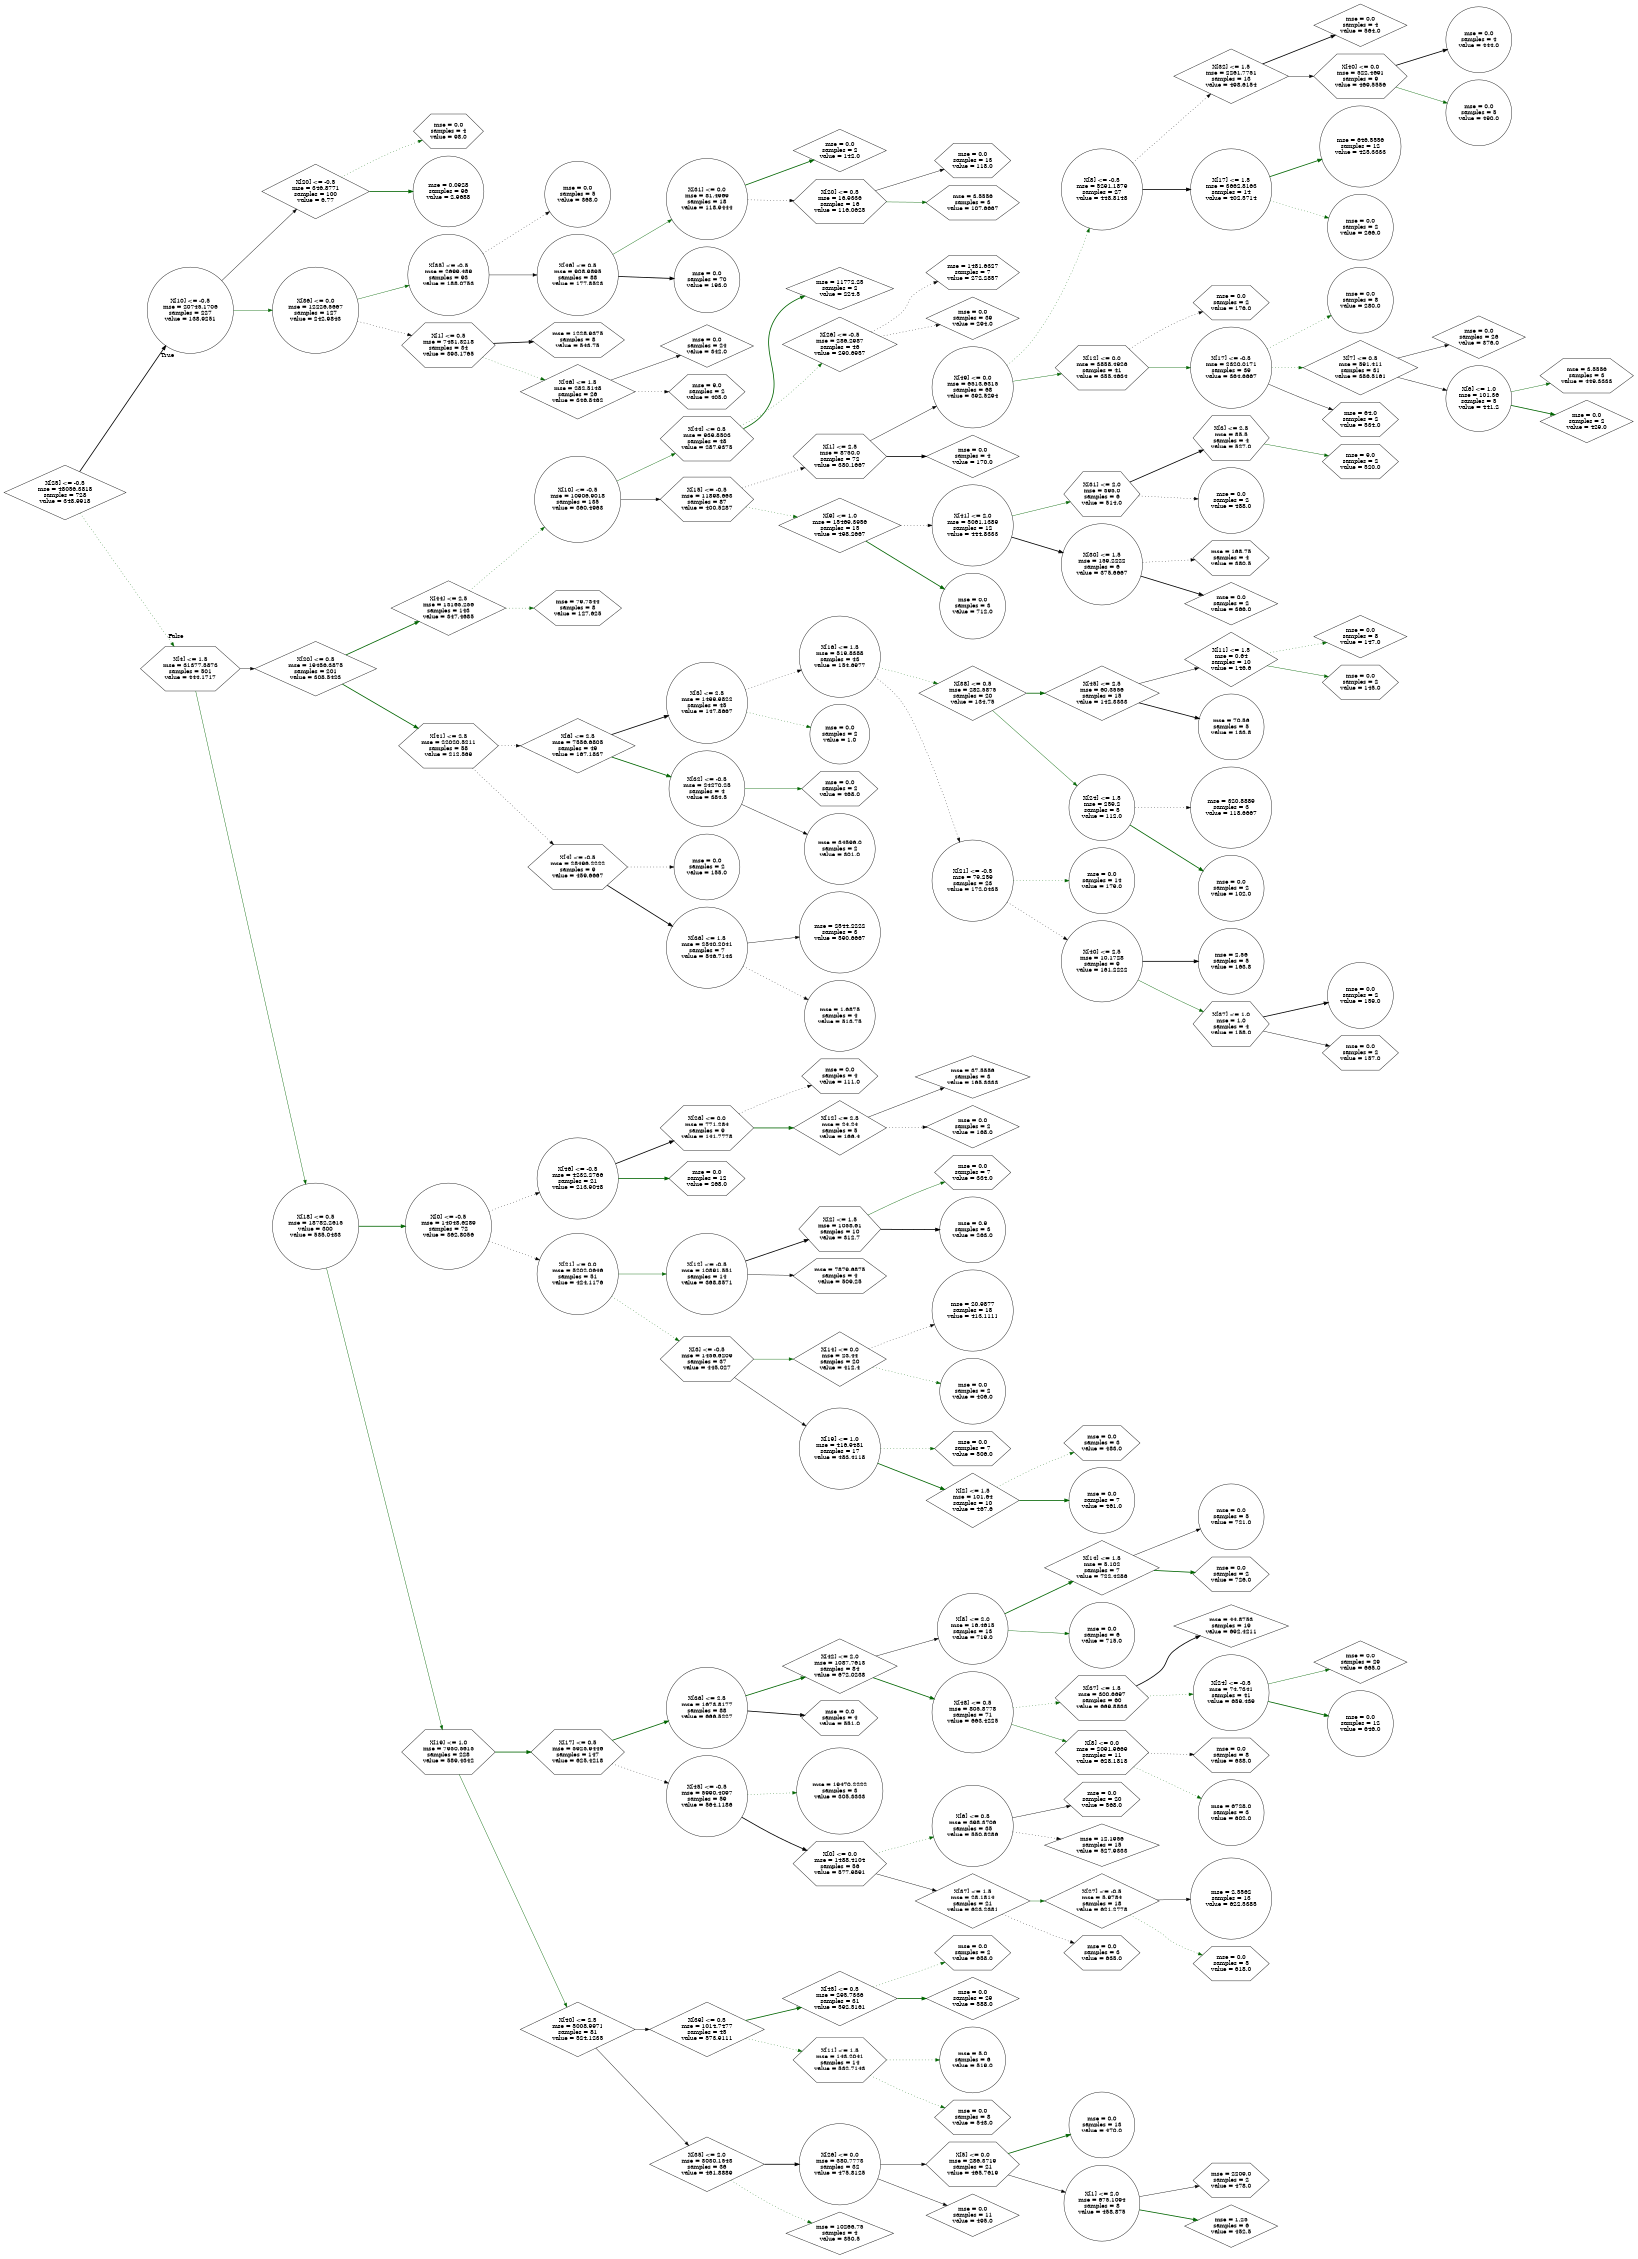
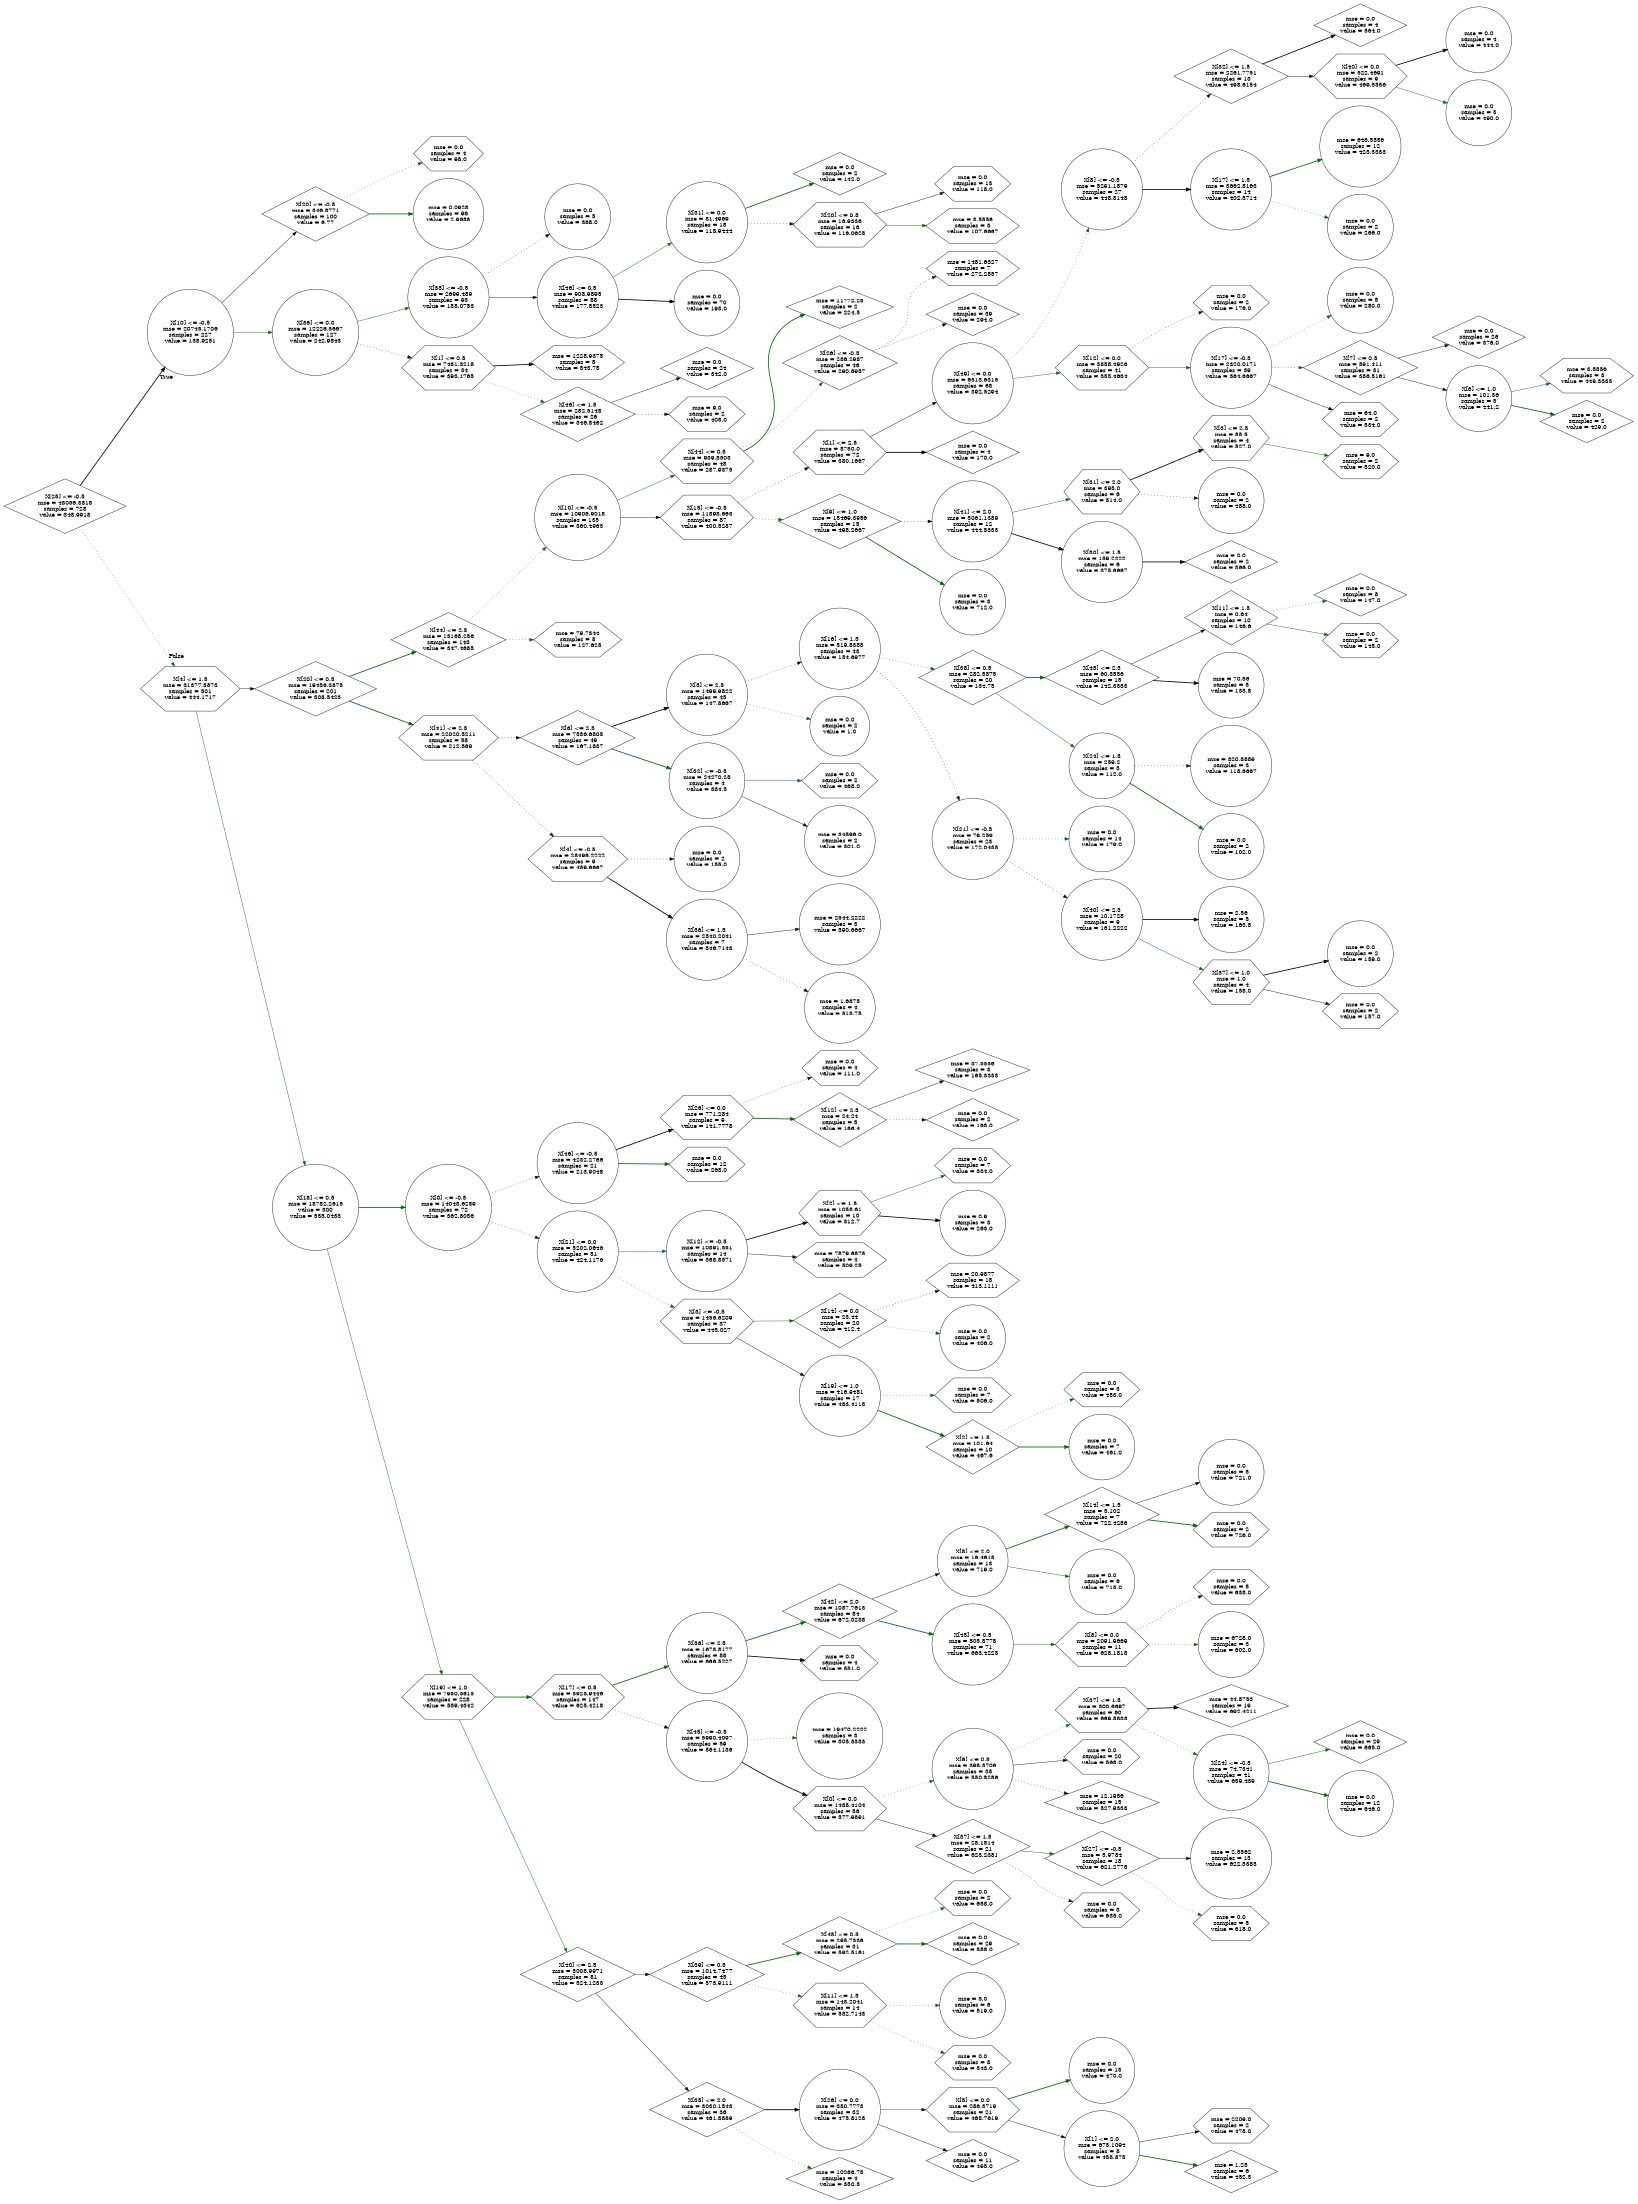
node "mse = 168.75 samples = 4 value = 380.5": removed
node "mse = 20.9877 samples = 18 value = 413.1111": shape circle -> hexagon
edge "X[48] <= 0.5 mse = 805.8778 samples = 71 value = 663.4225" -> "X[37] <= 1.5 mse = 300.6697 samples = 60 value = 669.8833": now "X[6] <= 0.5 mse = 398.3706 samples = 35 value = 550.8286" -> "X[37] <= 1.5 mse = 300.6697 samples = 60 value = 669.8833"
